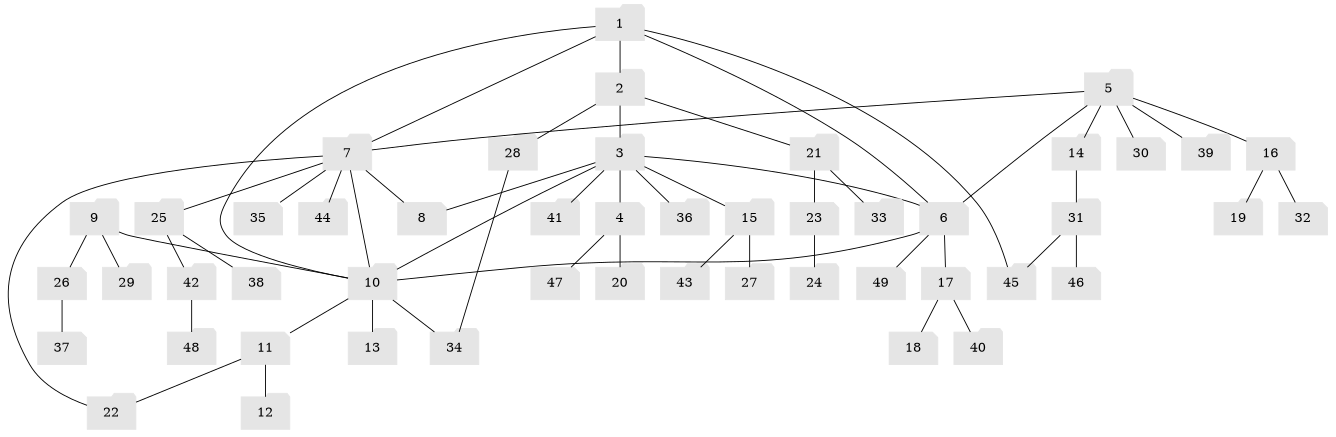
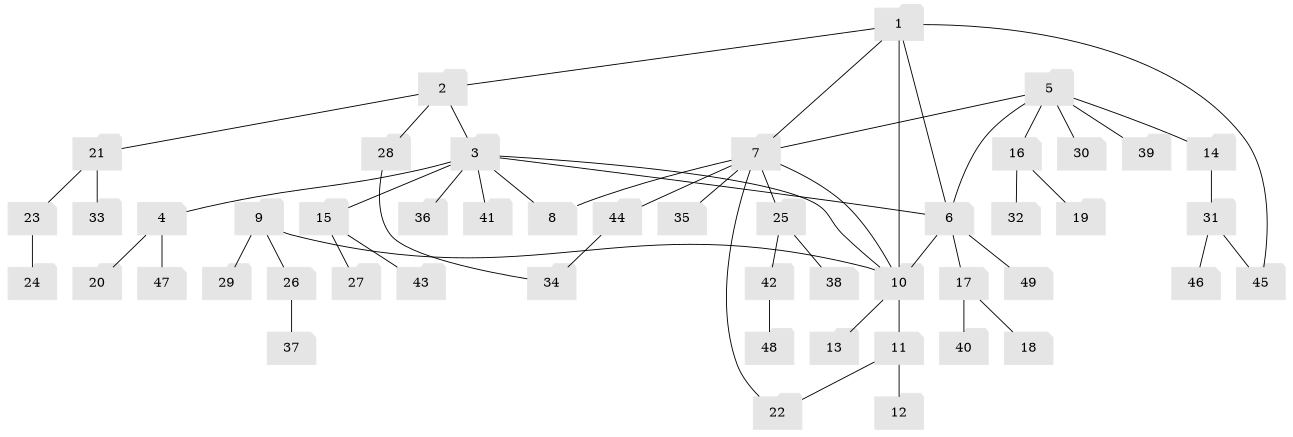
edge "10" -- "34": now "44" -- "34"
